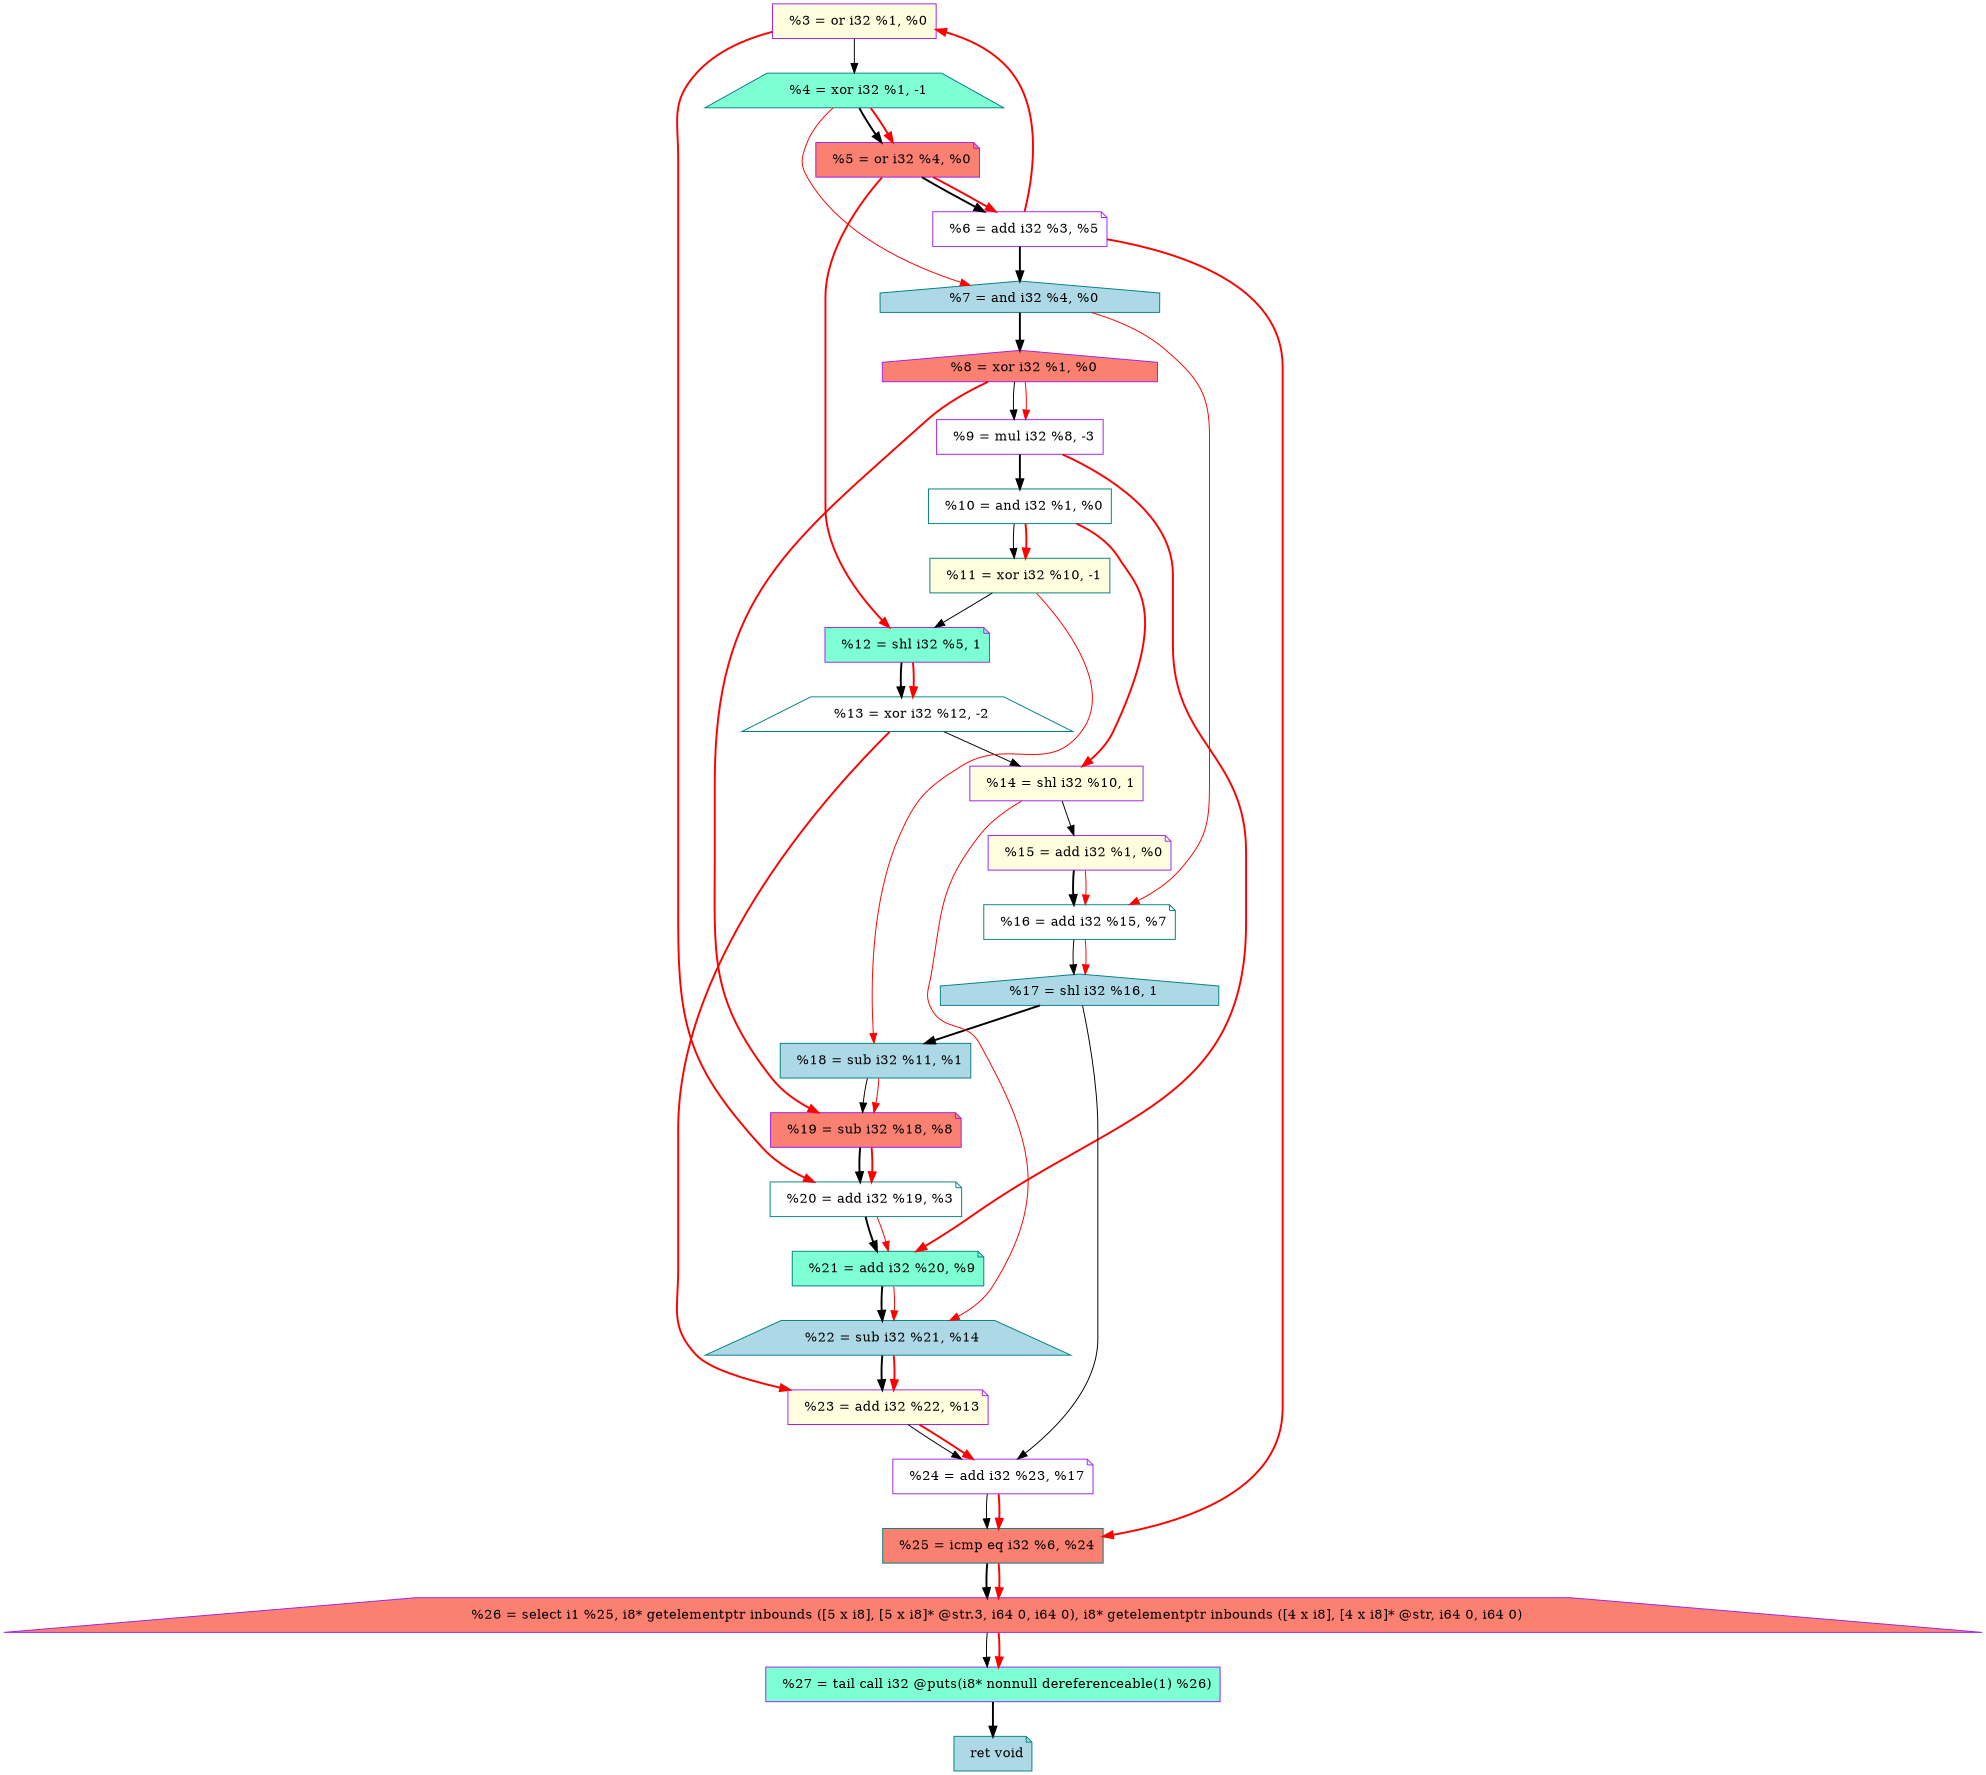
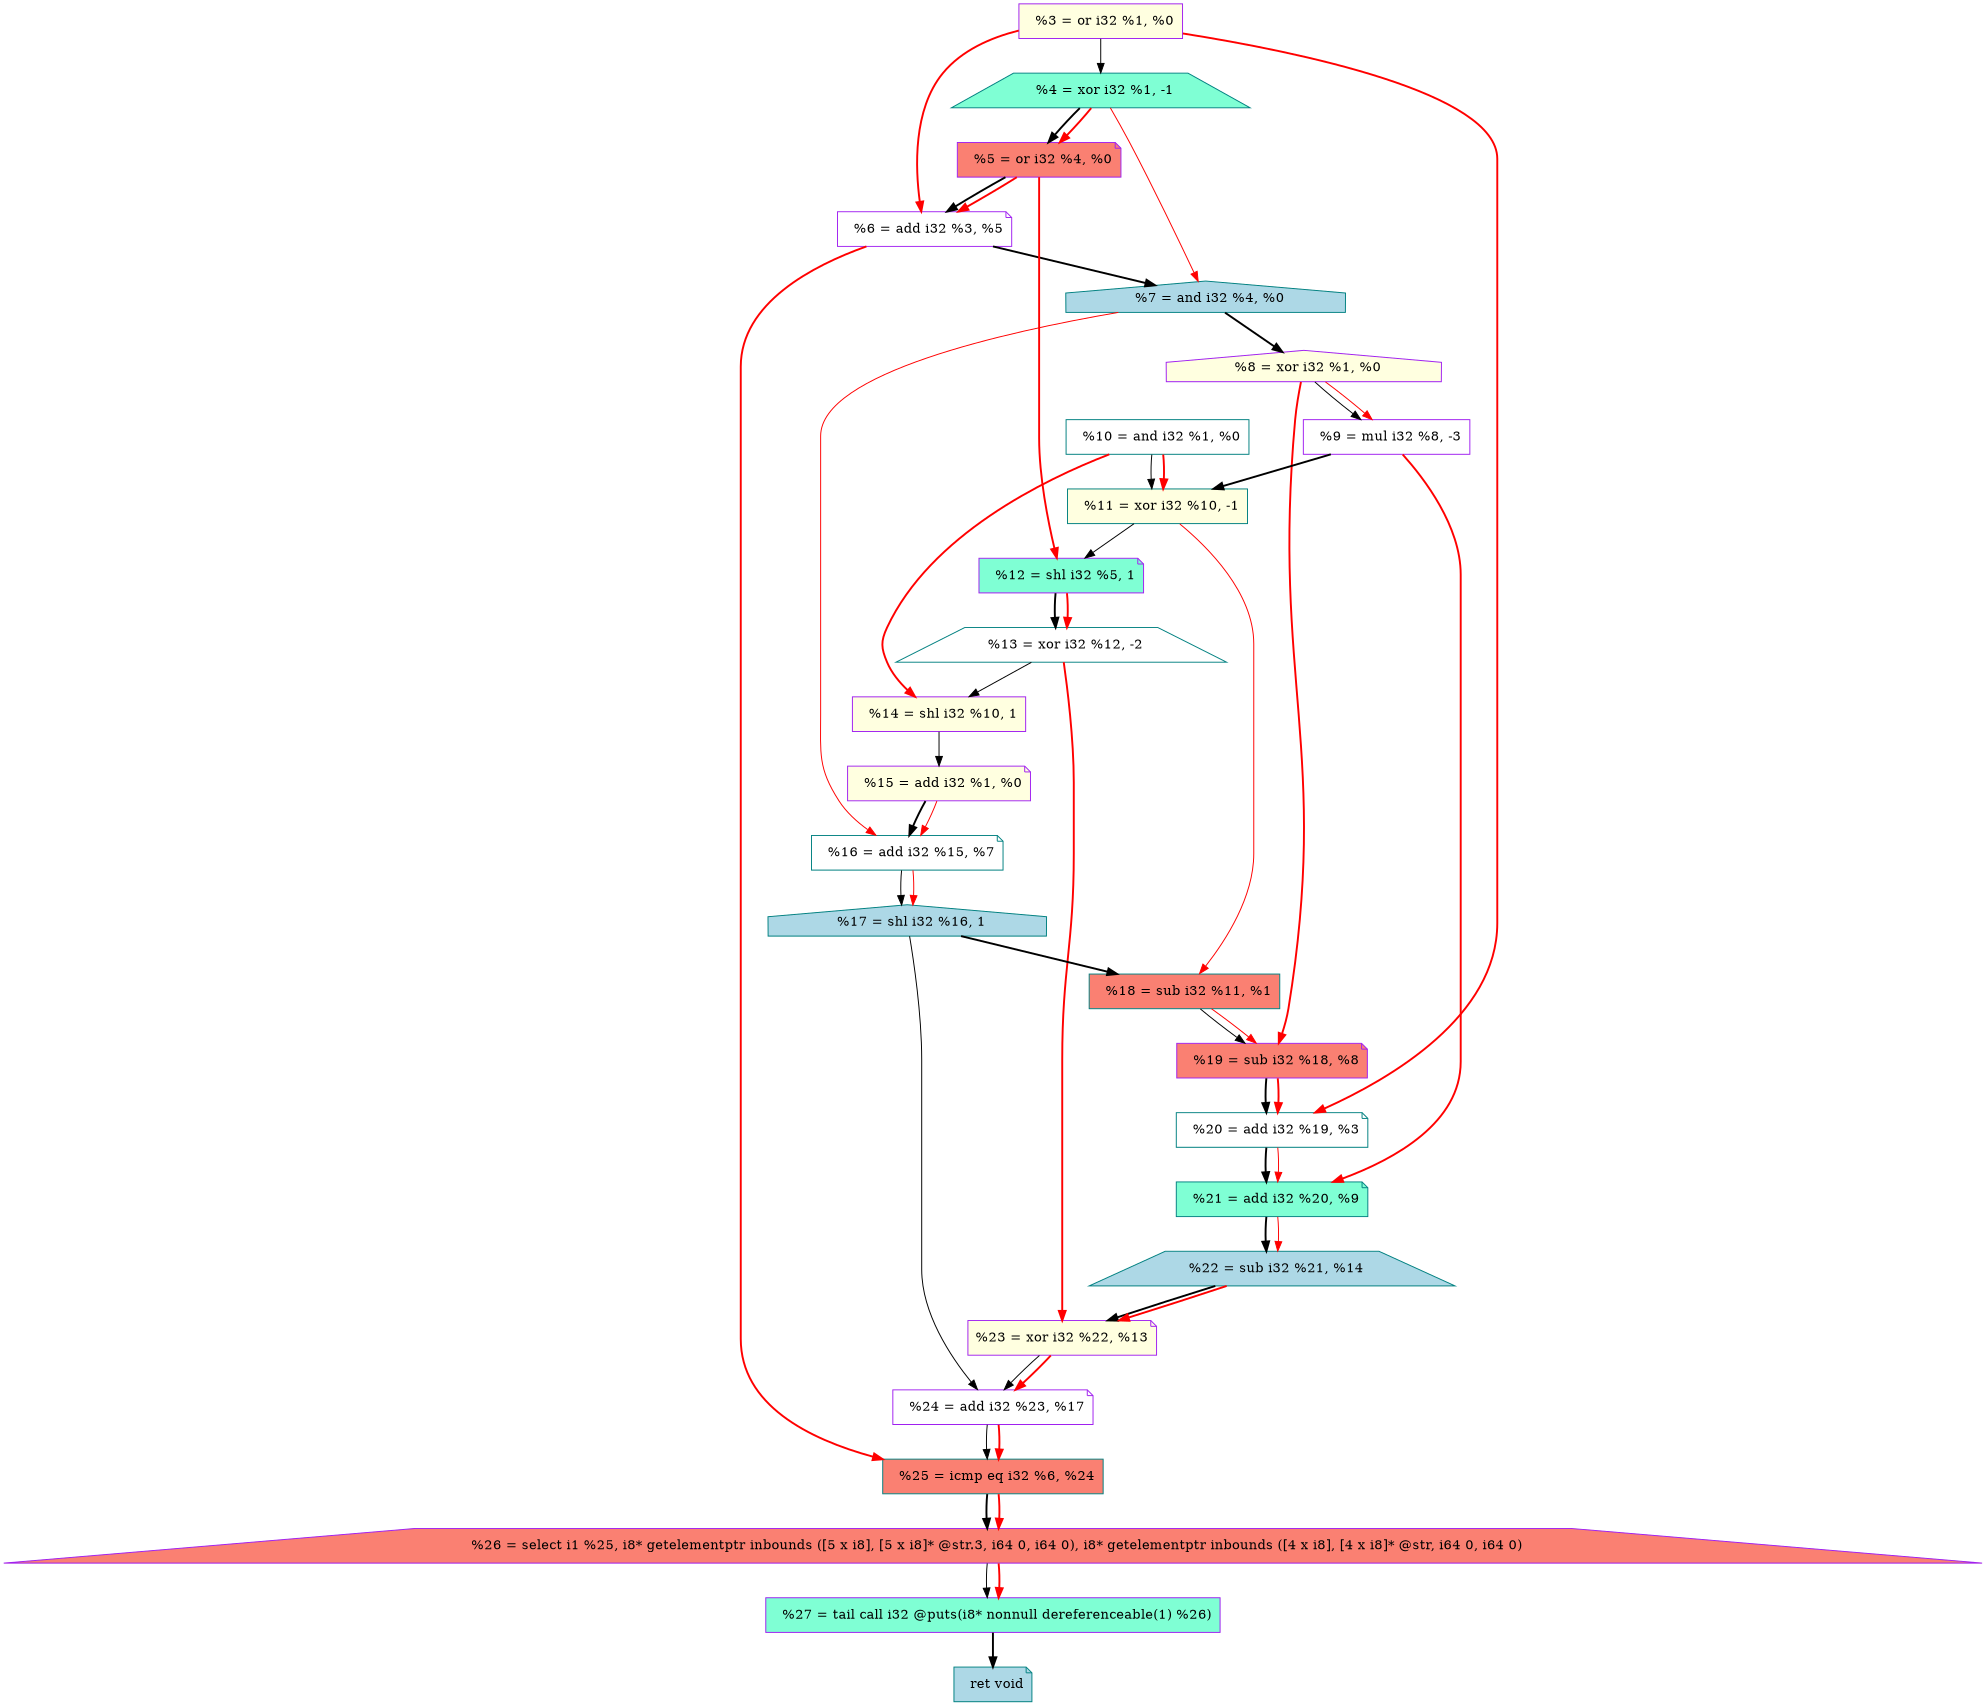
edge "%6 = add i32 %3, %5" -> "%3 = or i32 %1, %0": reversed
node "%8 = xor i32 %1, %0": fillcolor salmon -> lightyellow
edge "%9 = mul i32 %8, -3" -> "%10 = and i32 %1, %0": now "%9 = mul i32 %8, -3" -> "%11 = xor i32 %10, -1"
edge "%14 = shl i32 %10, 1" -> "%22 = sub i32 %21, %14": removed
node "%18 = sub i32 %11, %1": fillcolor lightblue -> salmon
node "%23 = add i32 %22, %13": label "%23 = add i32 %22, %13" -> "%23 = xor i32 %22, %13"
